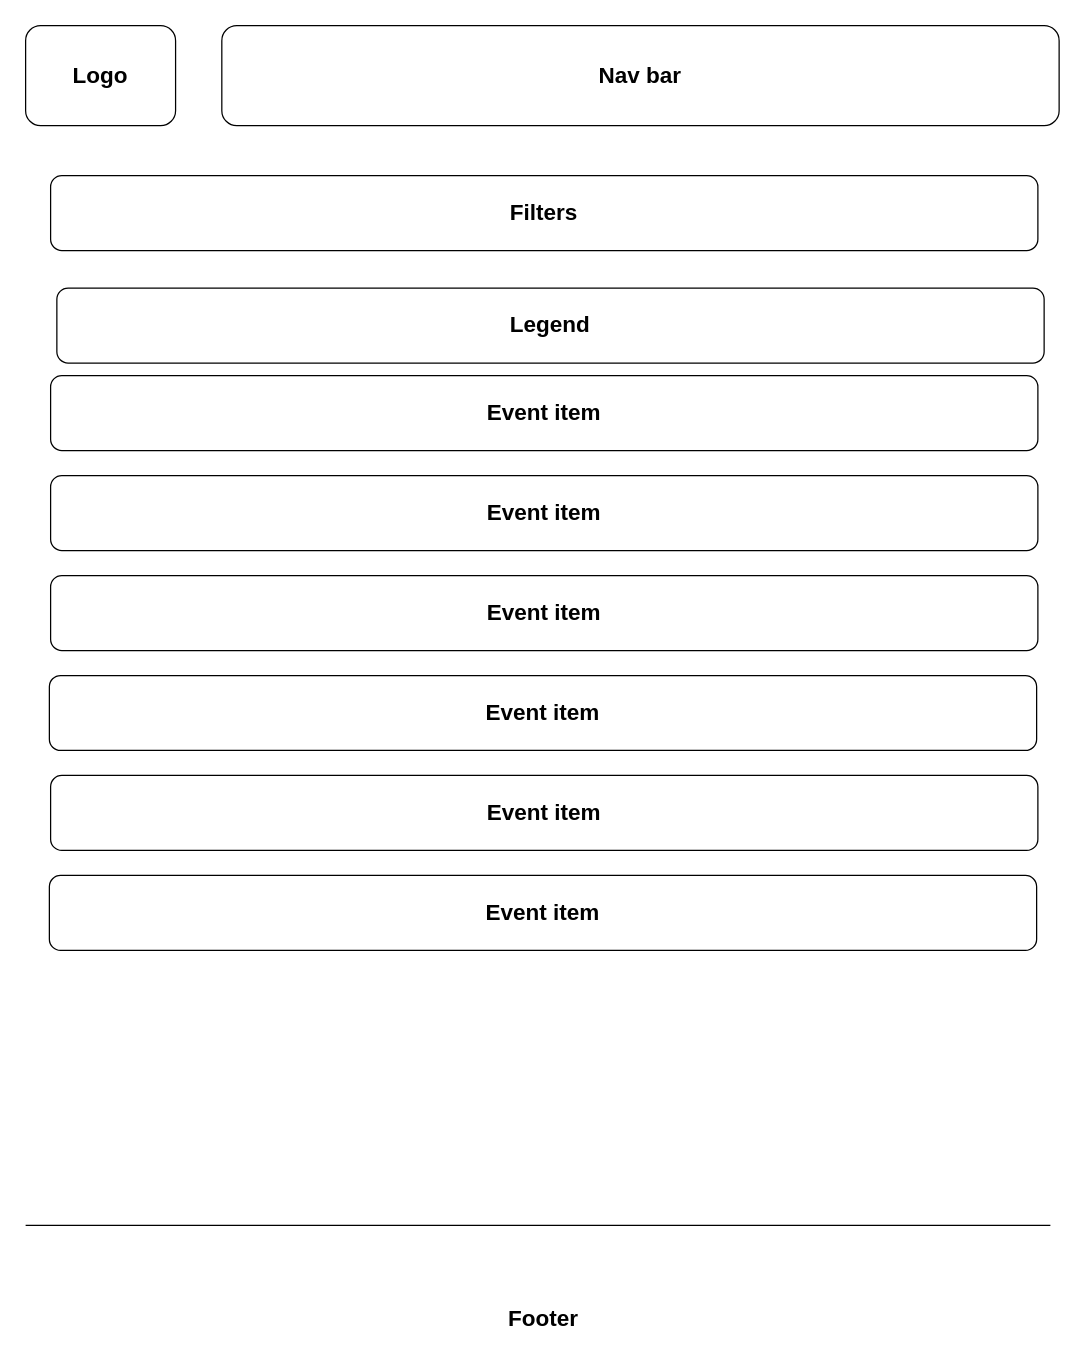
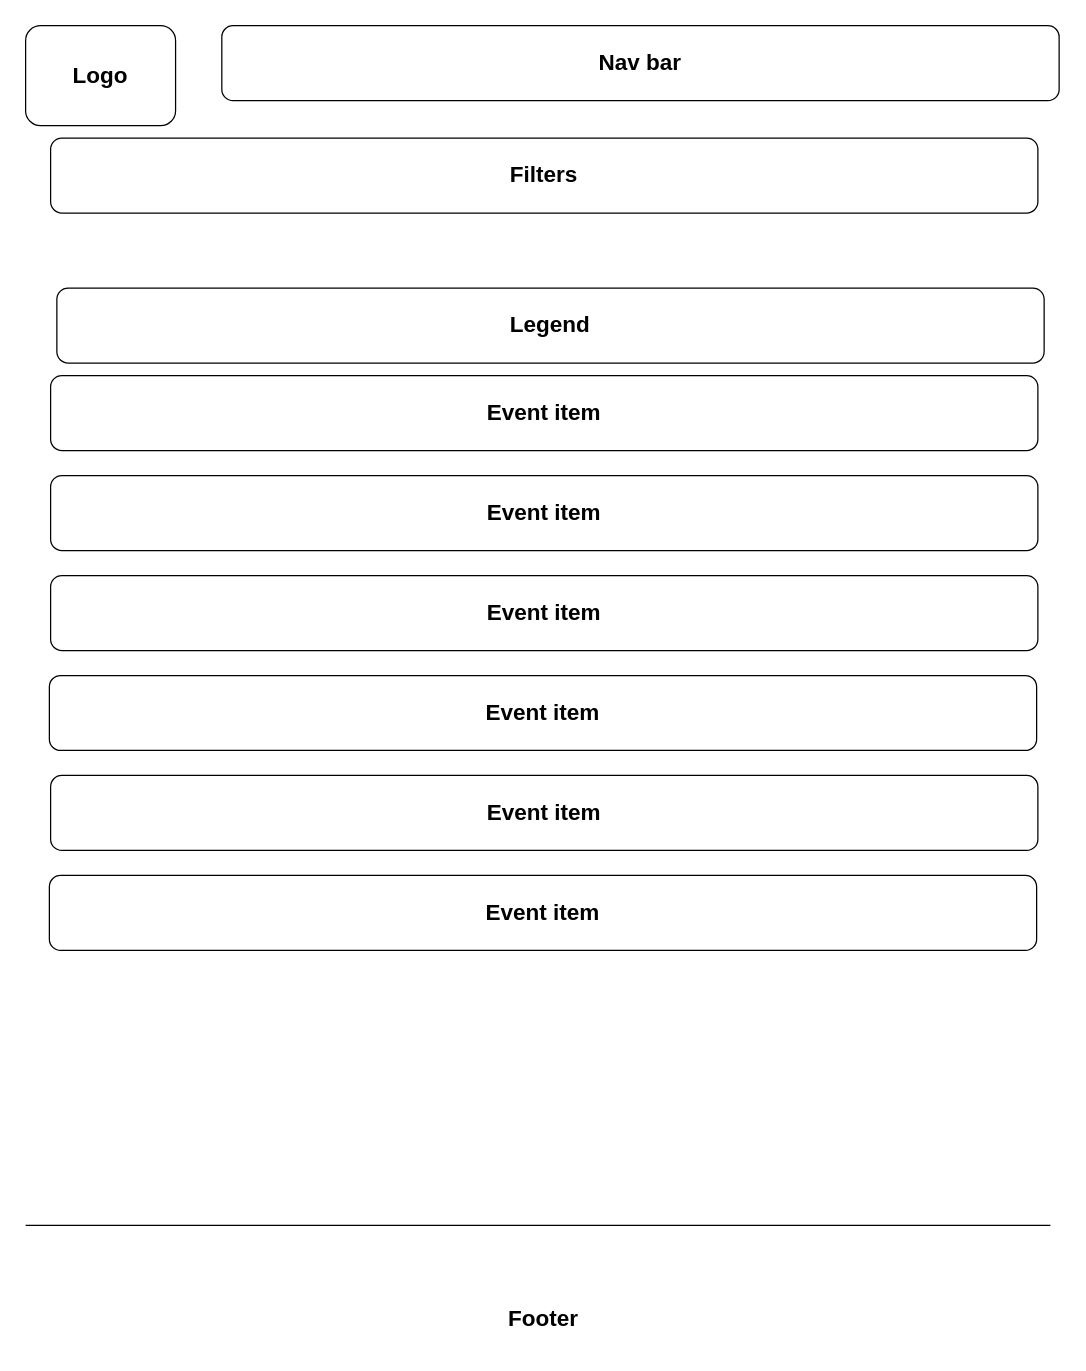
node "Nav bar": size 838x100 -> 838x75
node "Filters": moved (544, 213) -> (544, 176)
